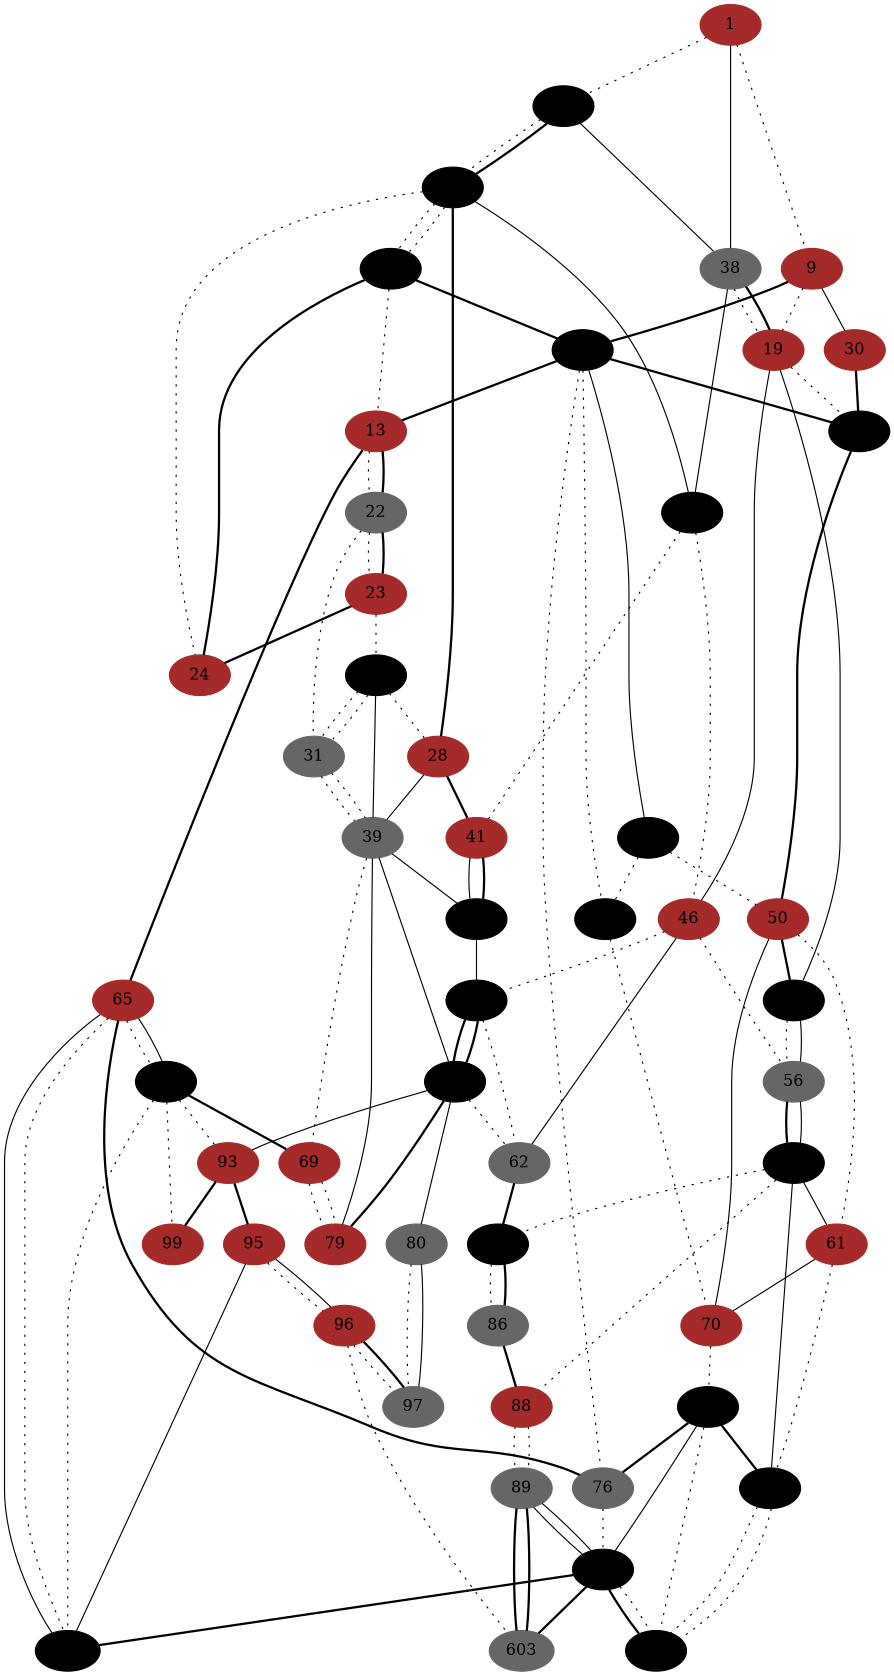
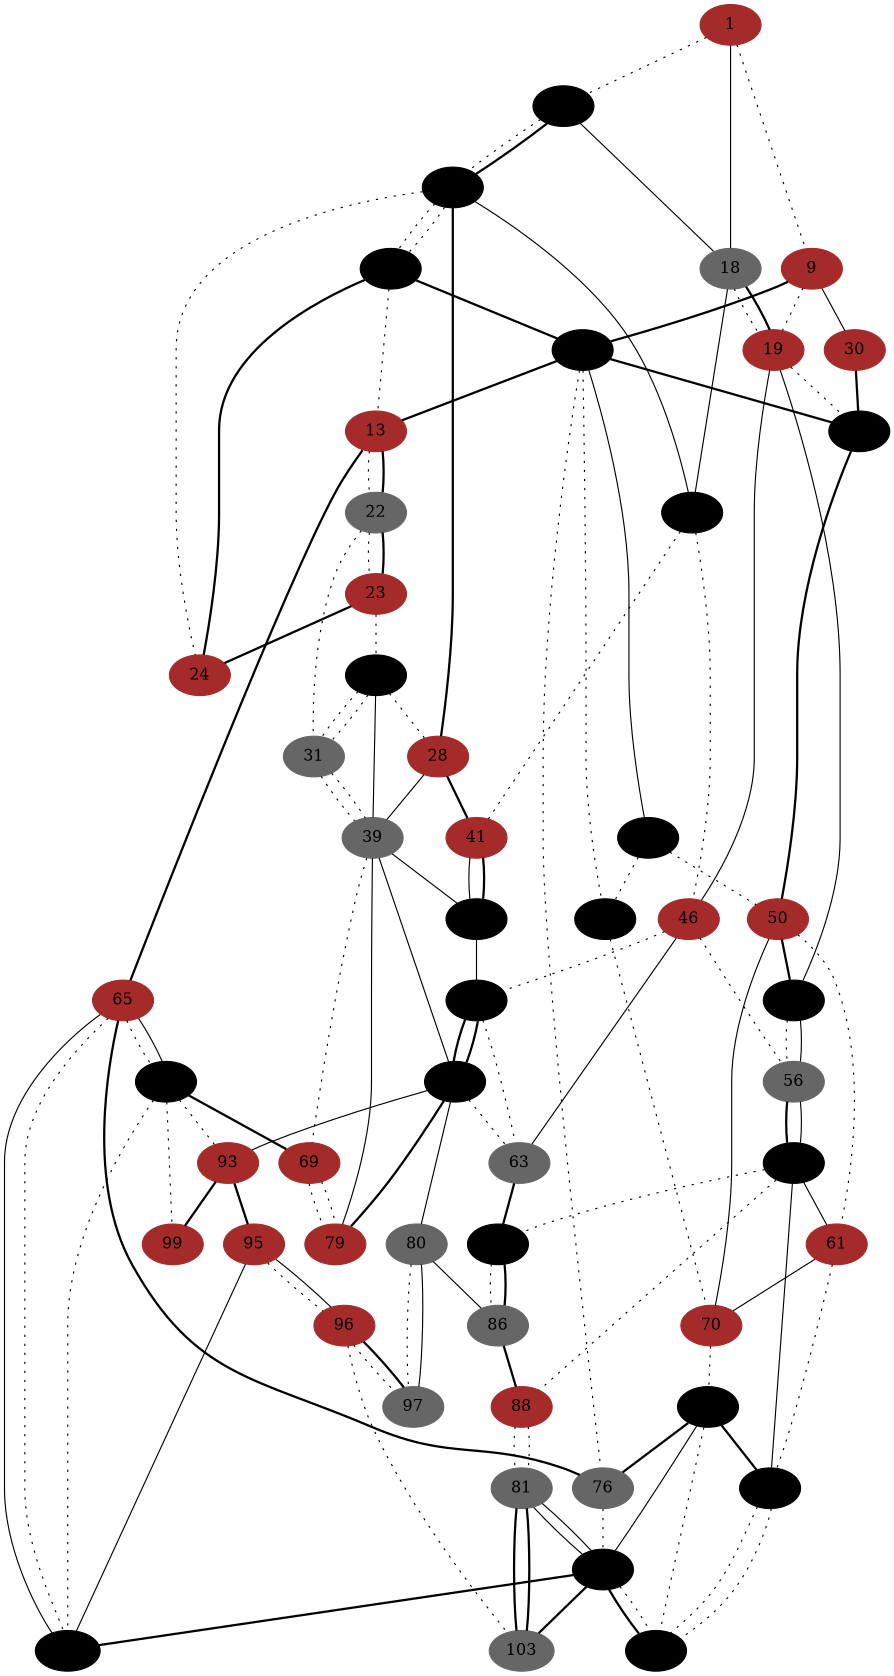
node "38": label "38" -> "18"
node "62": label "62" -> "63"
edge "80" -- "86": added
node "89": label "89" -> "81"
node "603": label "603" -> "103"
